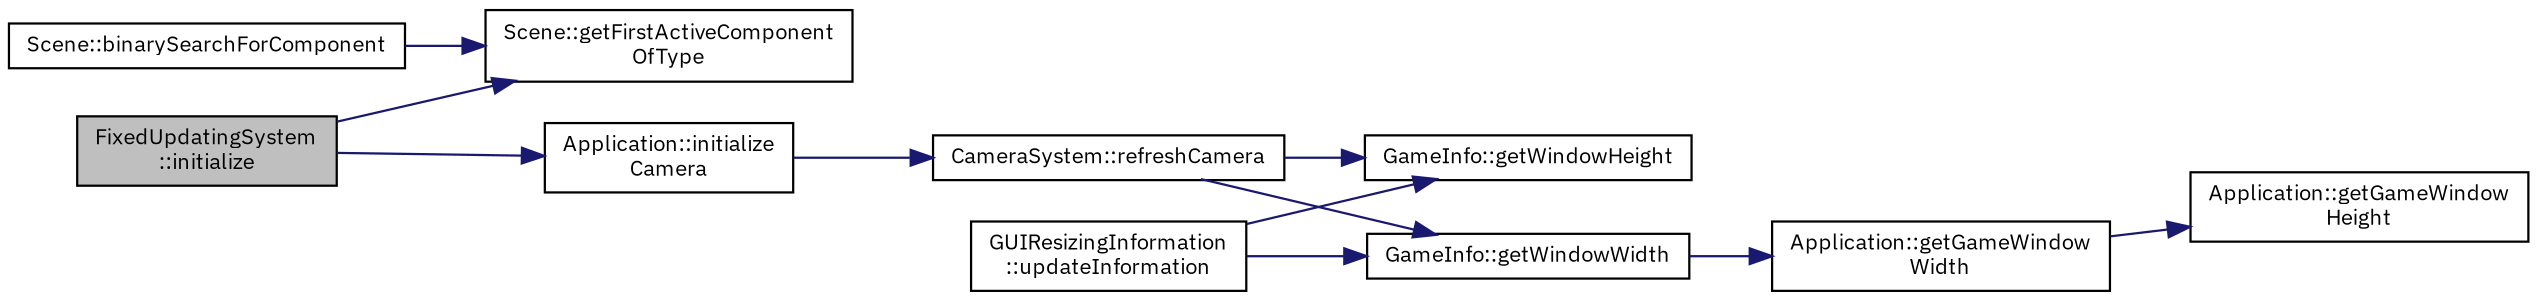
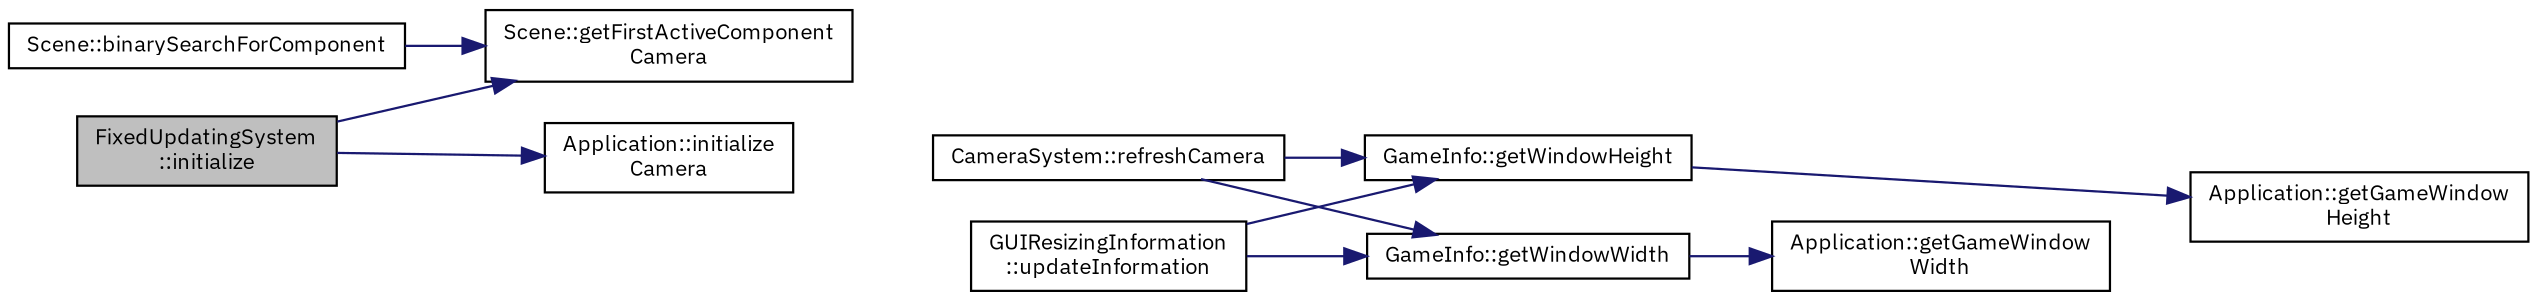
node "Scene::getFirstActiveComponent OfType": label "Scene::getFirstActiveComponent OfType" -> "Scene::getFirstActiveComponent Camera"
edge "Application::initialize Camera" -> "CameraSystem::refreshCamera": removed
edge "Application::getGameWindow Width" -> "Application::getGameWindow Height": now "GameInfo::getWindowHeight" -> "Application::getGameWindow Height"
